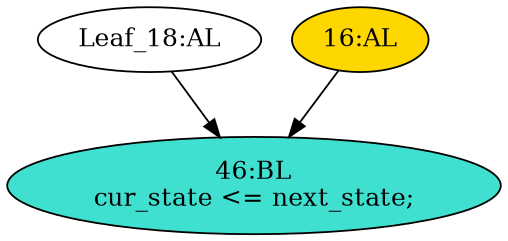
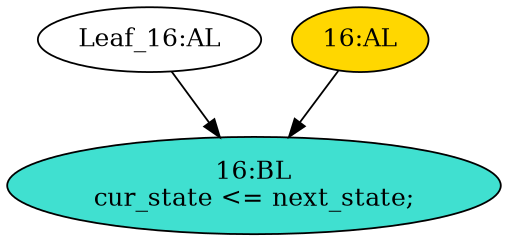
node "Leaf_18:AL": label "Leaf_18:AL" -> "Leaf_16:AL"
node "46:BL cur_state <= next_state;": label "46:BL cur_state <= next_state;" -> "16:BL cur_state <= next_state;"
